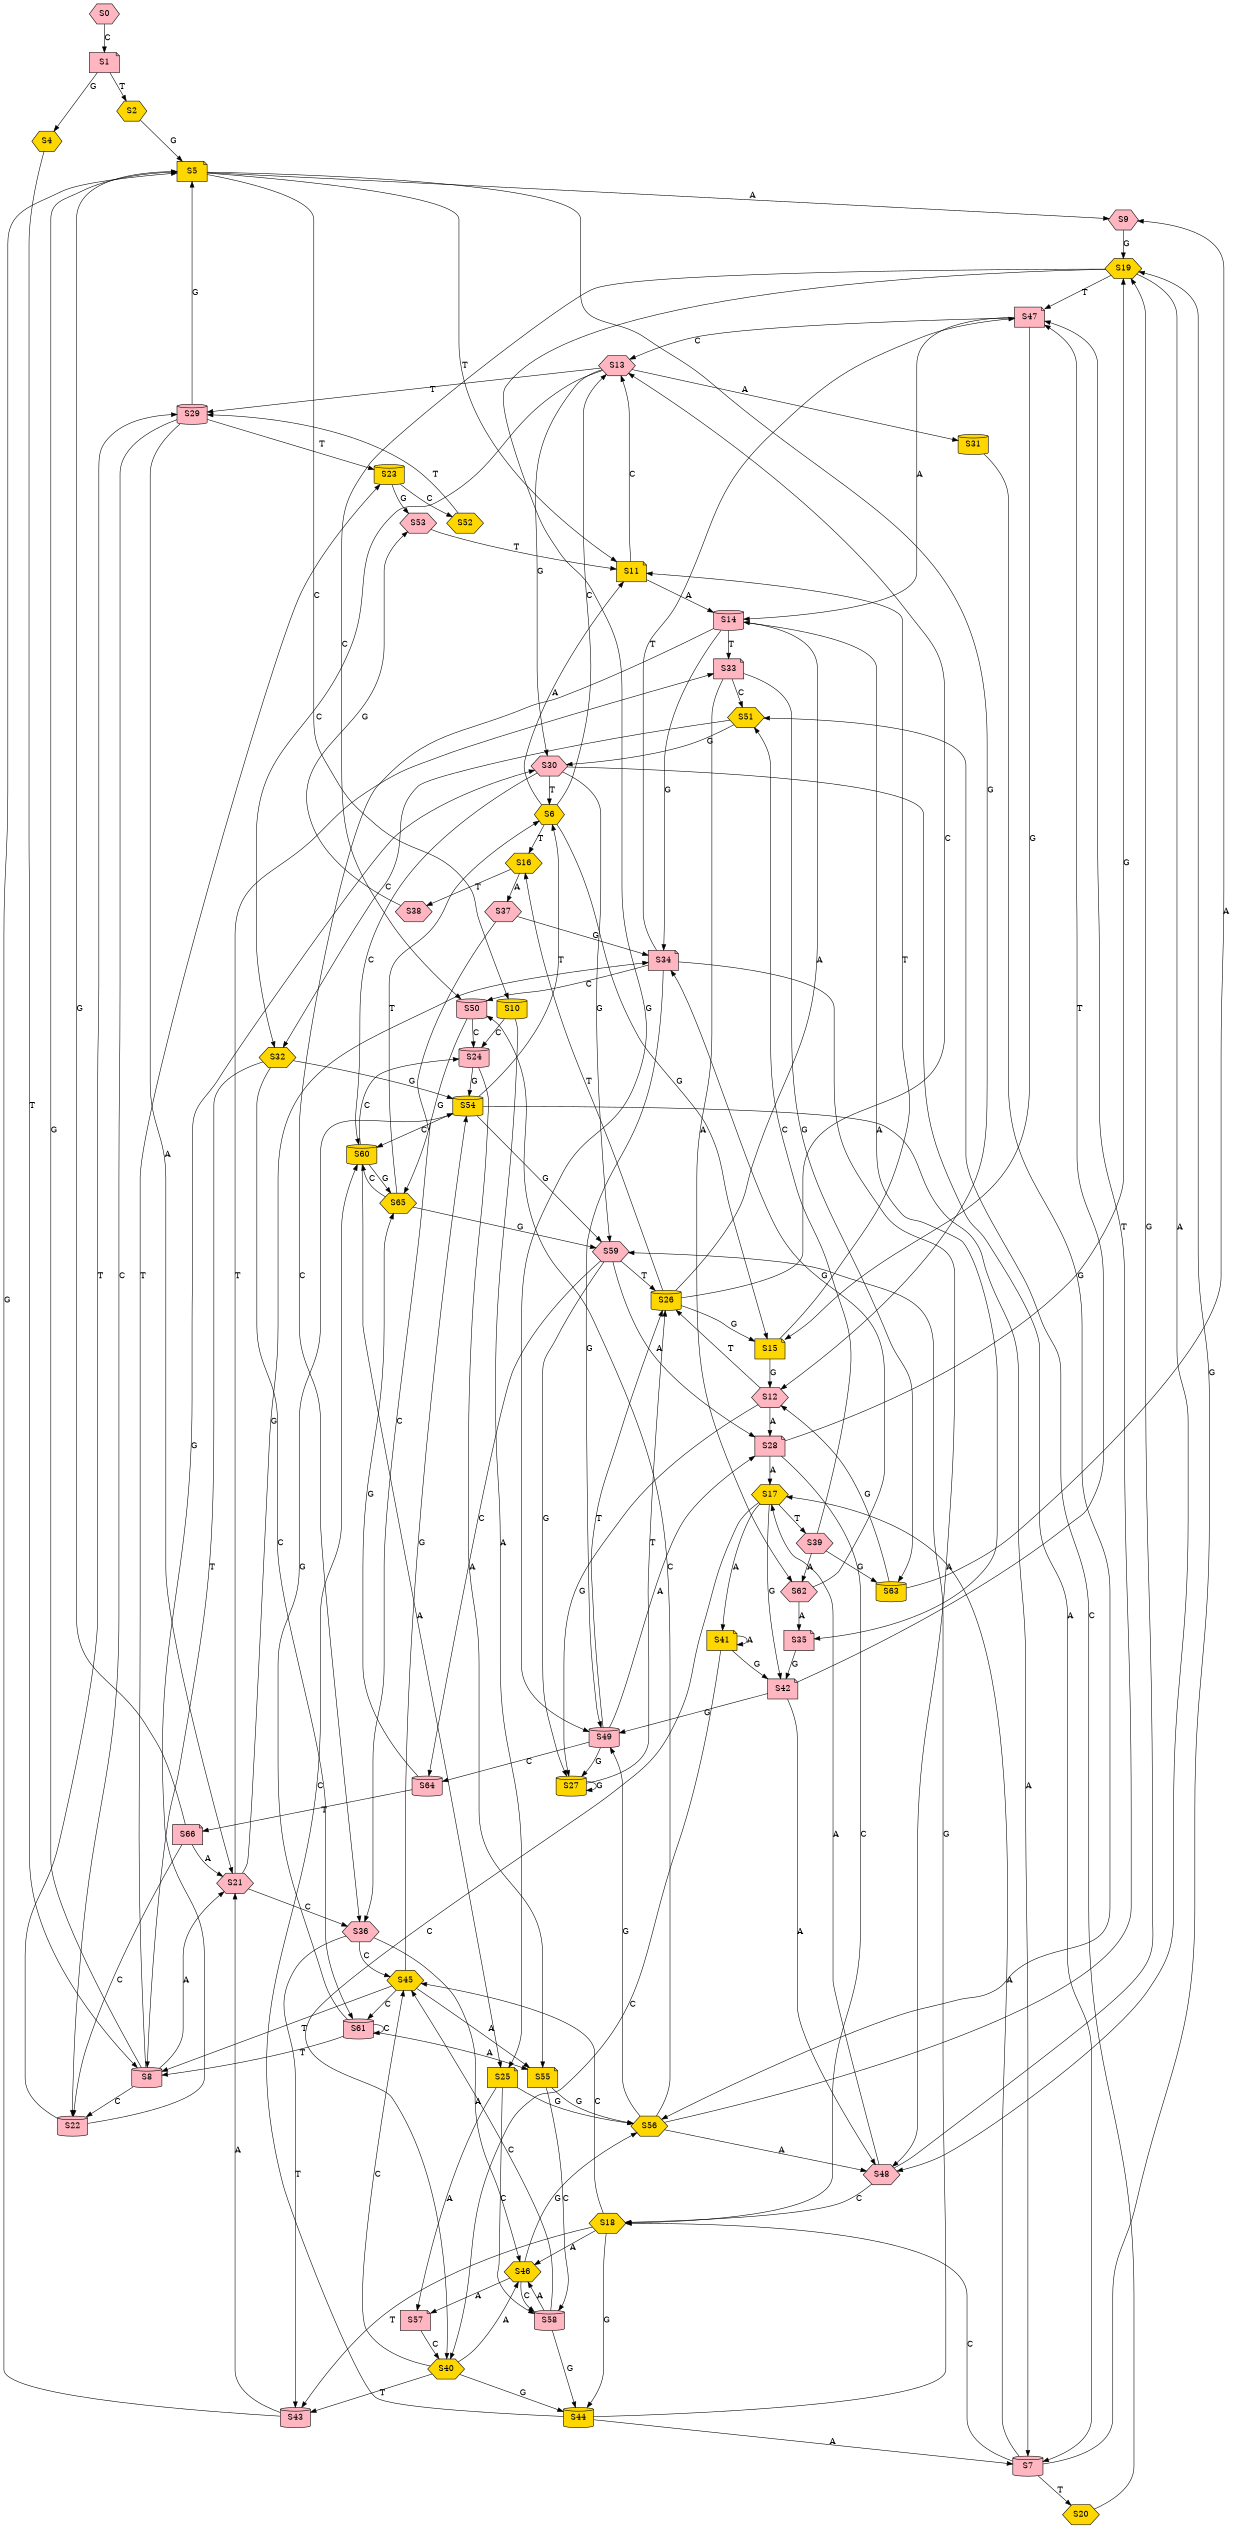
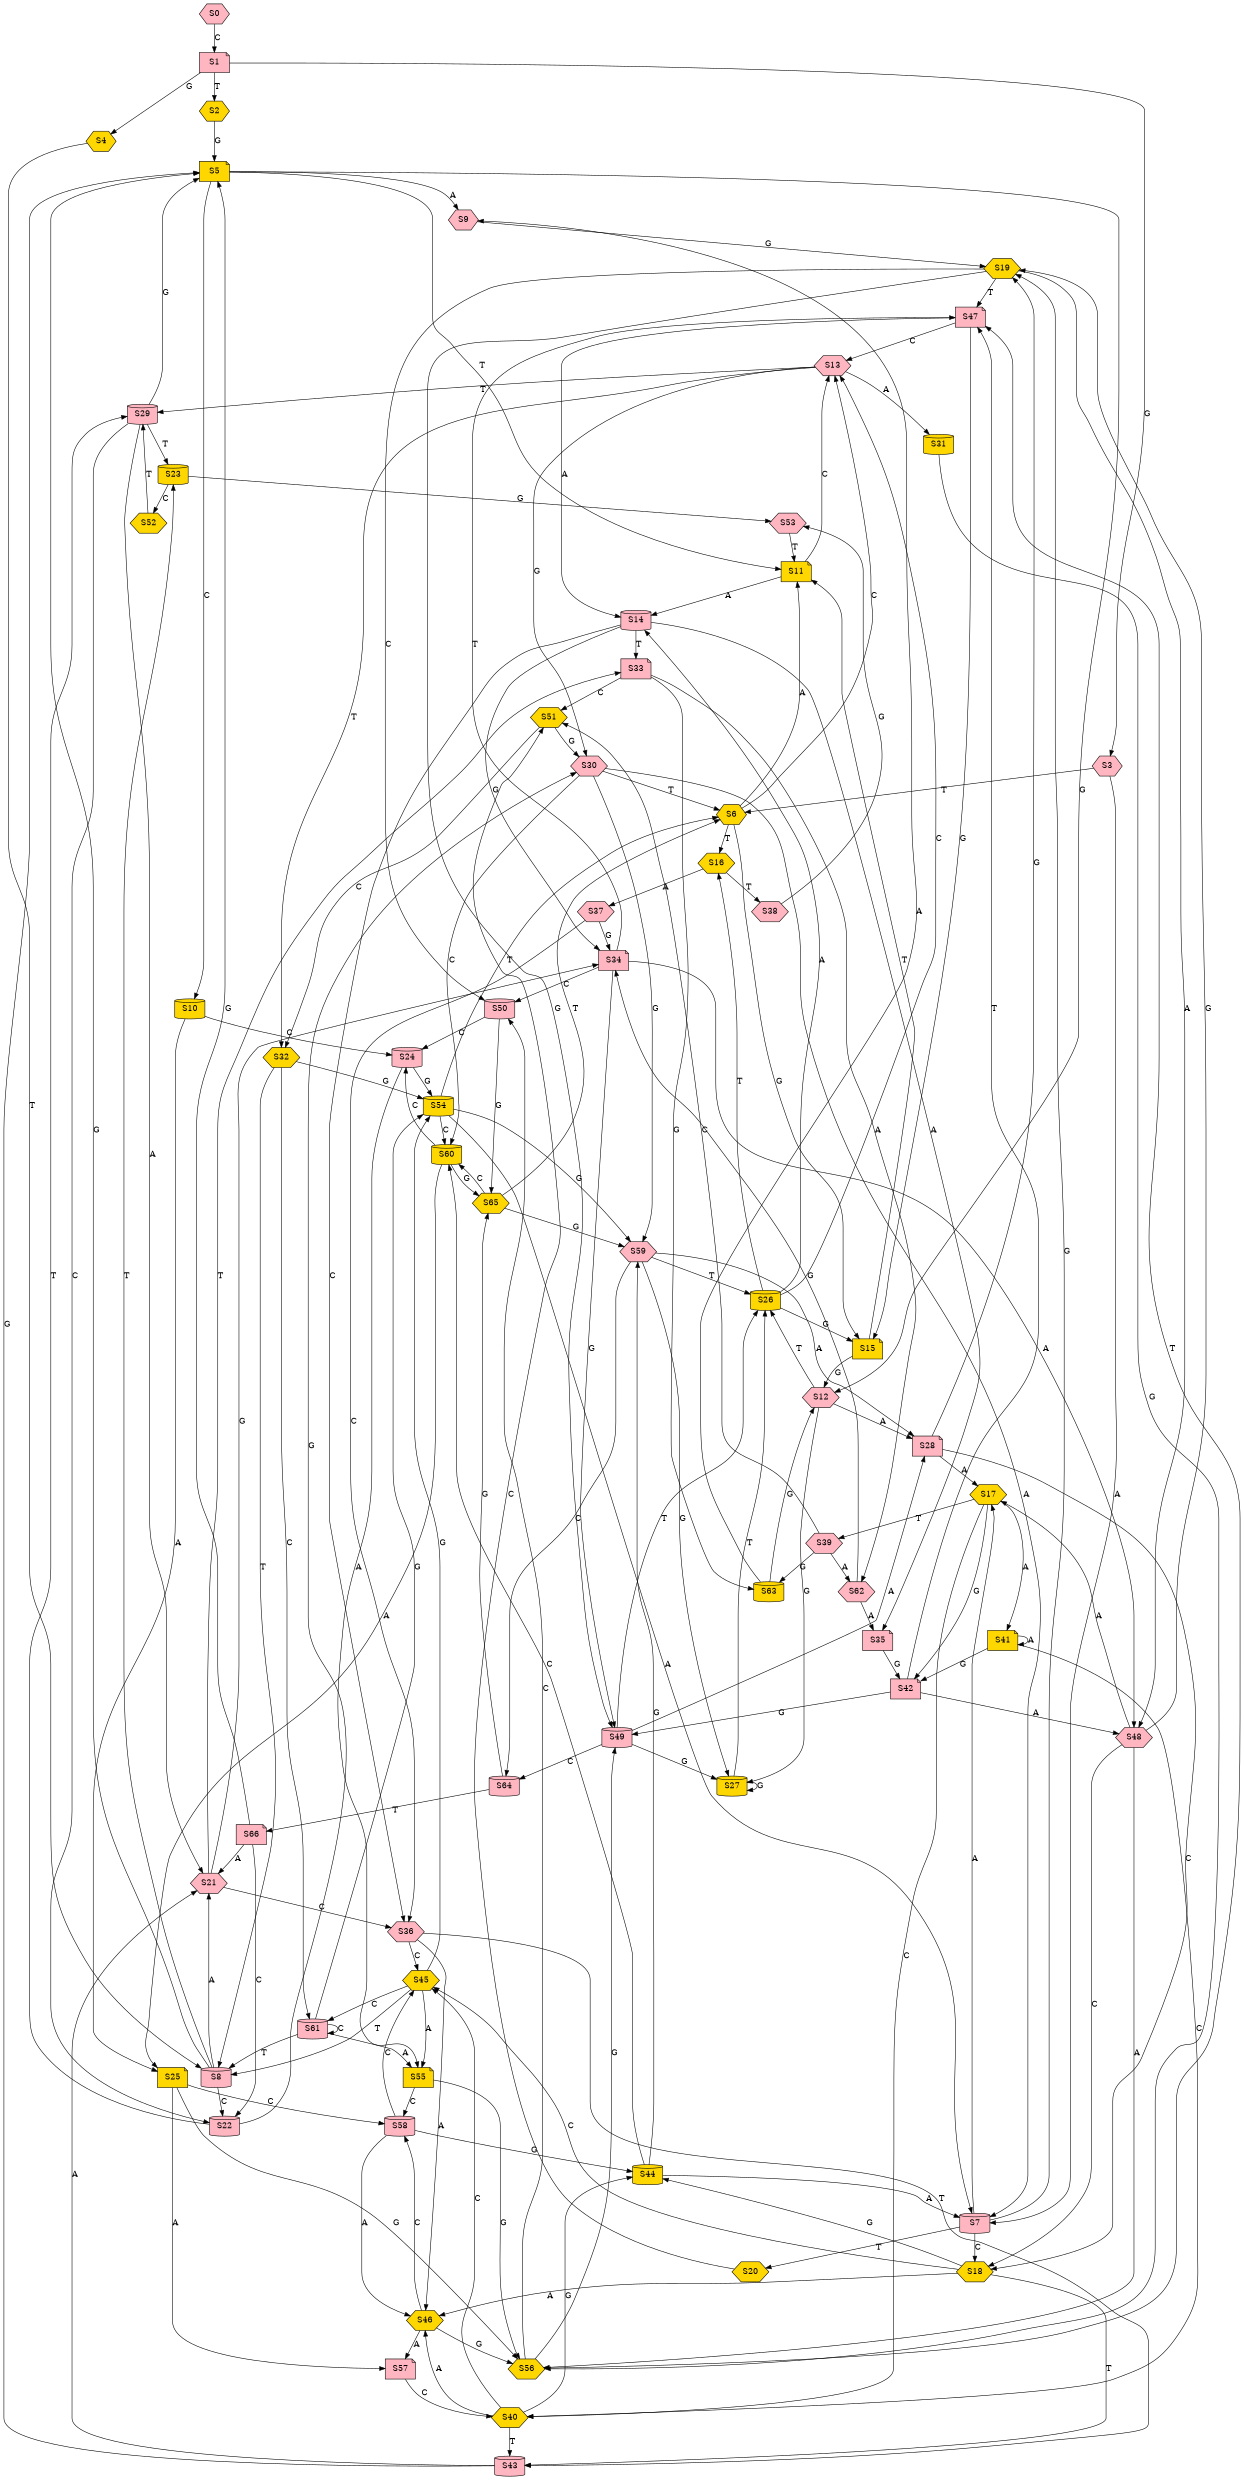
edge "S13" -> "S32": label "C" -> "T"
node "S3": added
edge "S56" -> "S48": reversed
